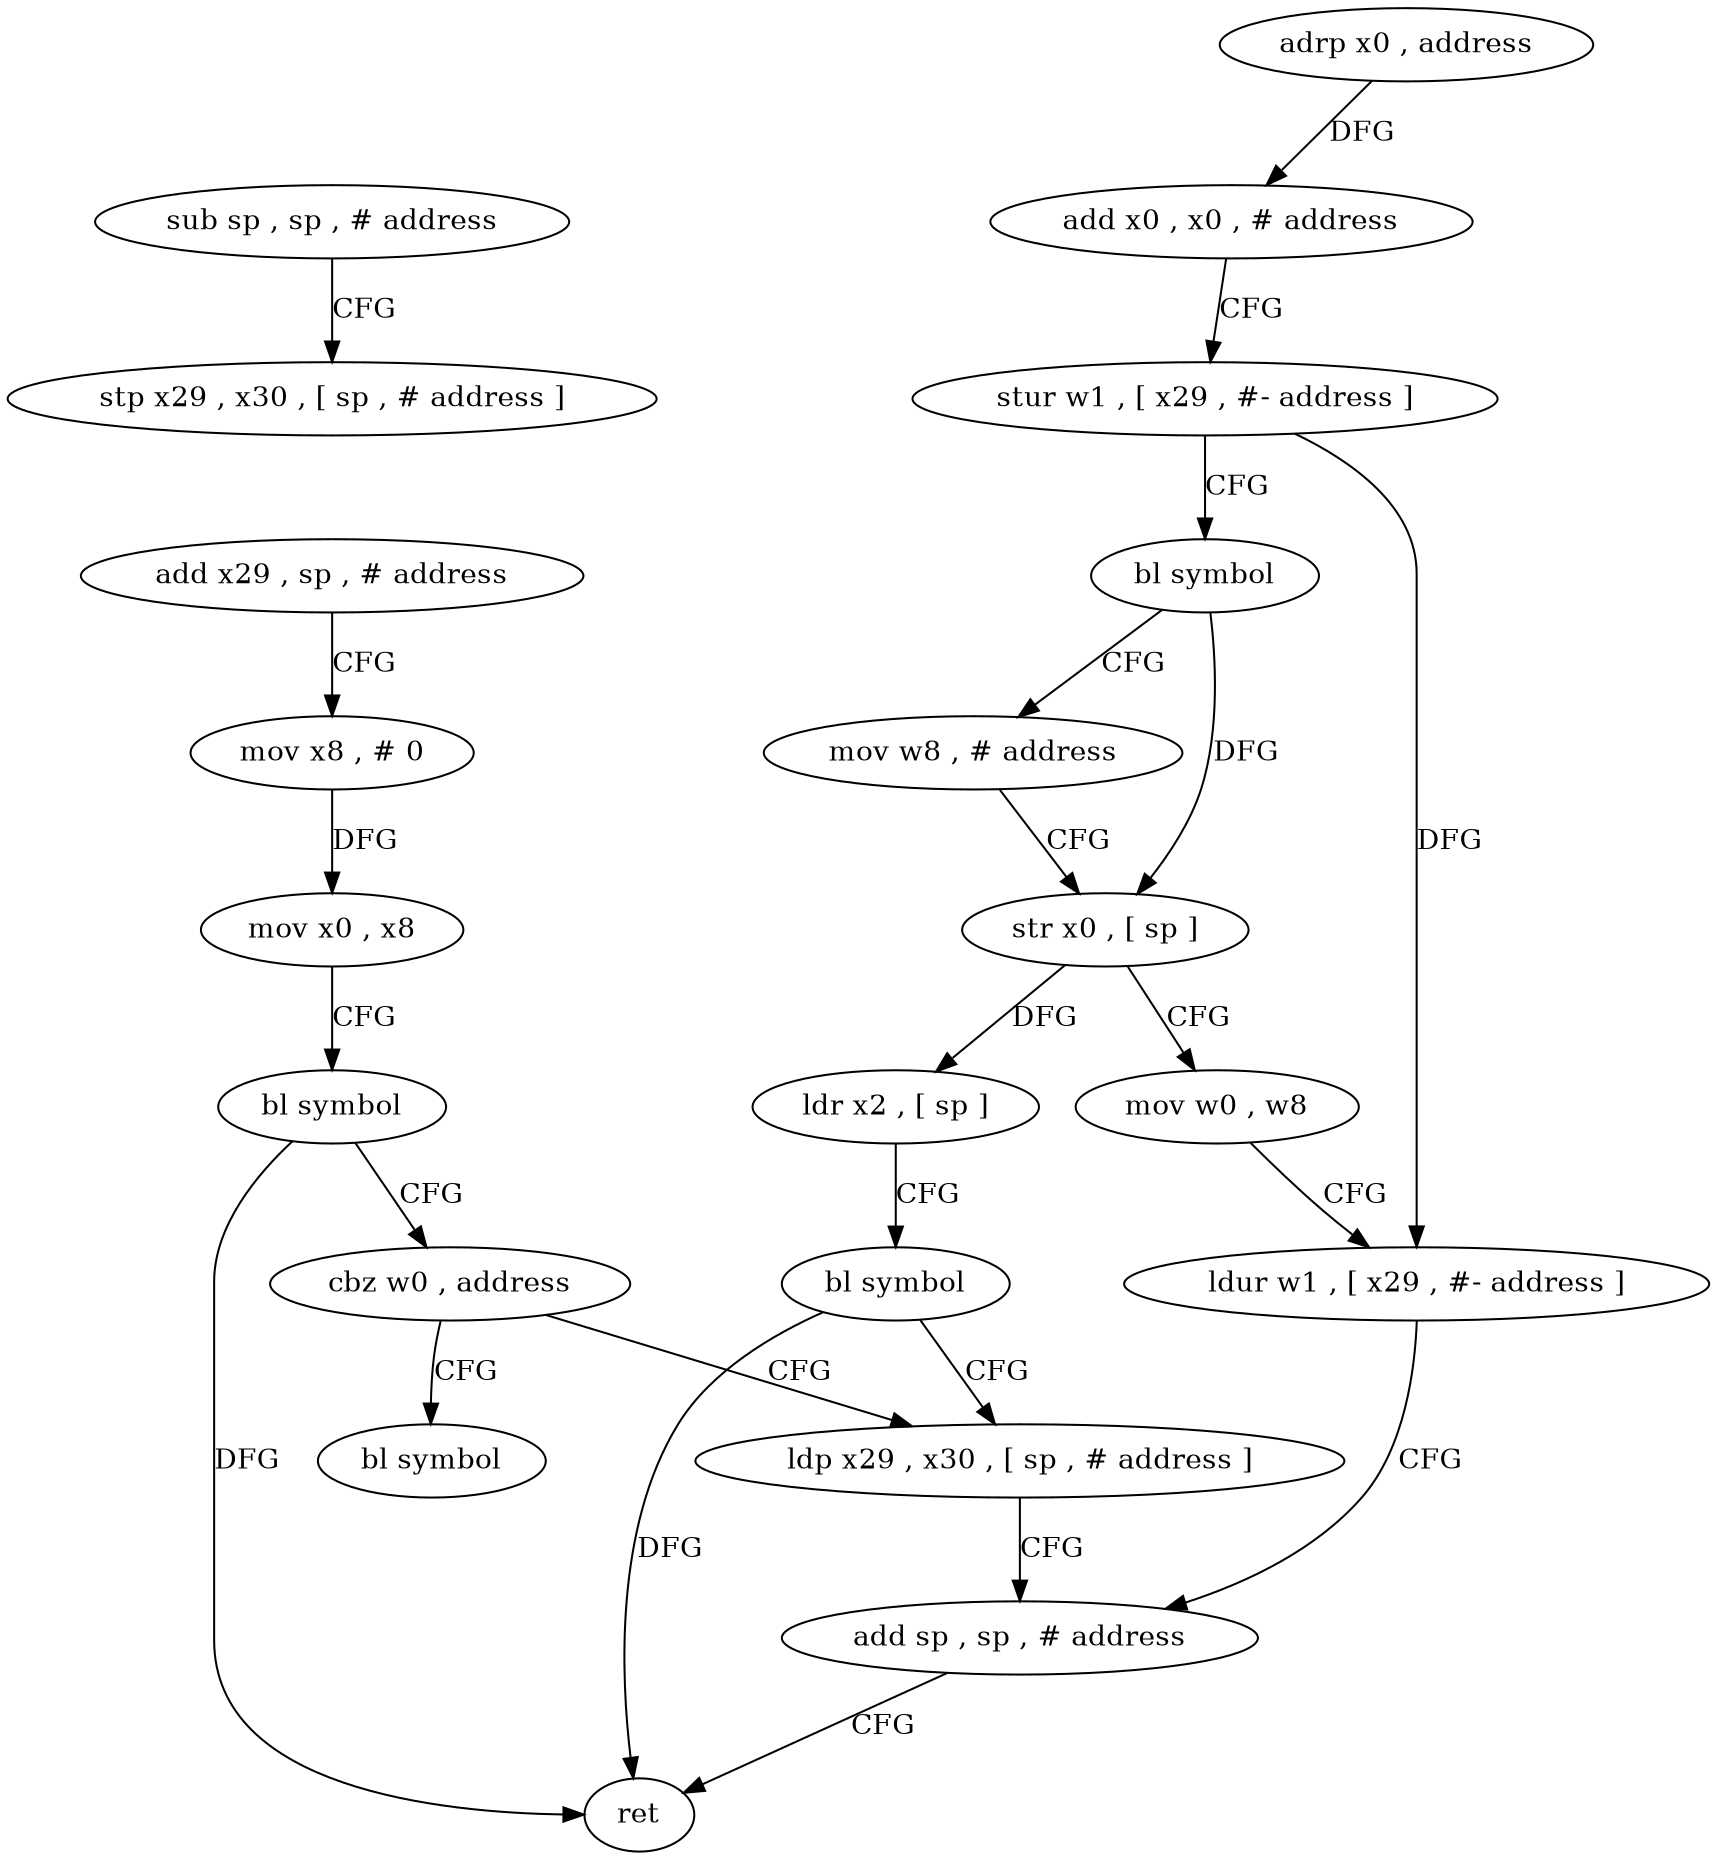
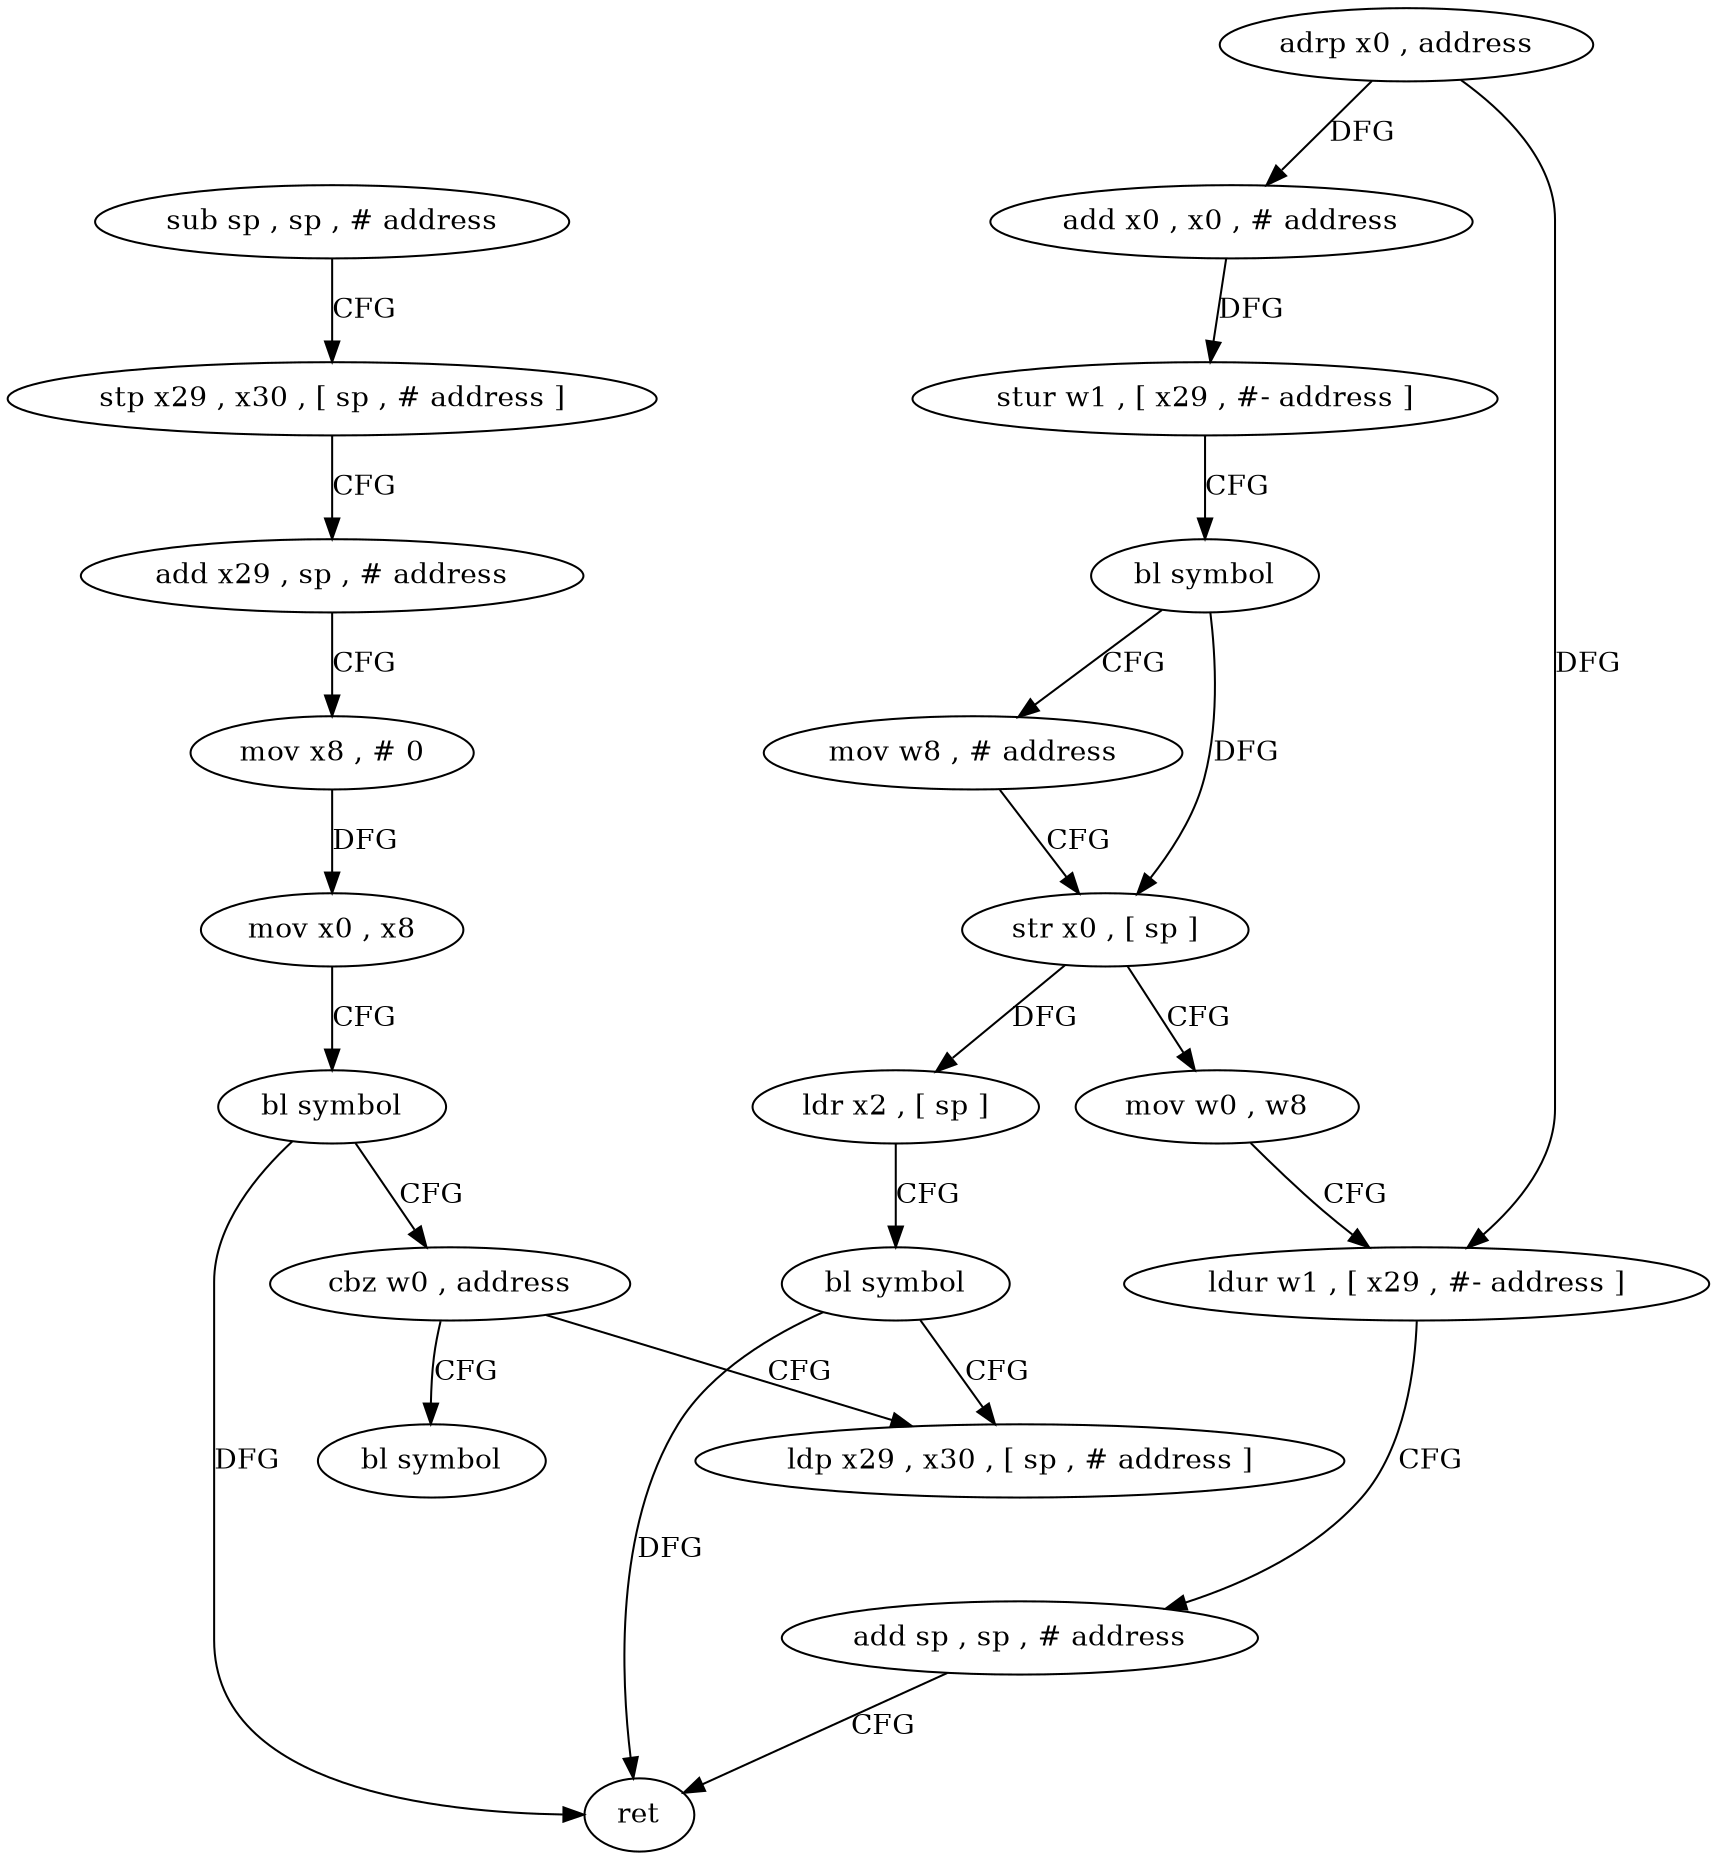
edge "add x0 , x0 , # address" -> "stur w1 , [ x29 , #- address ]": label "CFG" -> "DFG"
edge "stp x29 , x30 , [ sp , # address ]" -> "add x29 , sp , # address": added, label "CFG"
edge "stur w1 , [ x29 , #- address ]" -> "ldur w1 , [ x29 , #- address ]": now "adrp x0 , address" -> "ldur w1 , [ x29 , #- address ]"
edge "ldp x29 , x30 , [ sp , # address ]" -> "add sp , sp , # address": removed, label "CFG"
